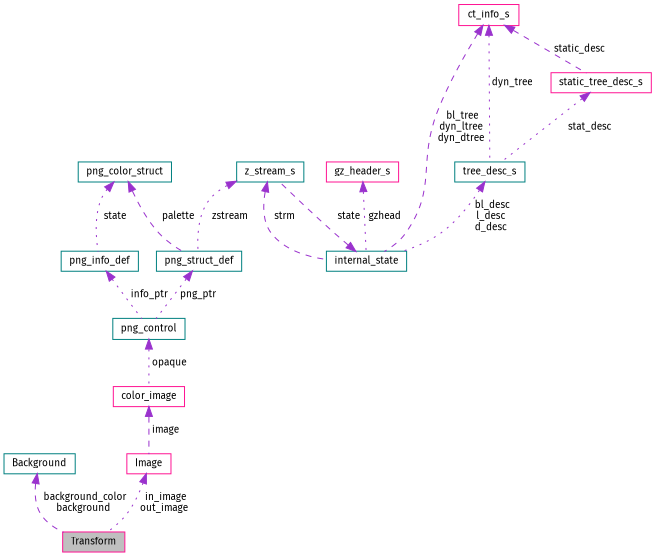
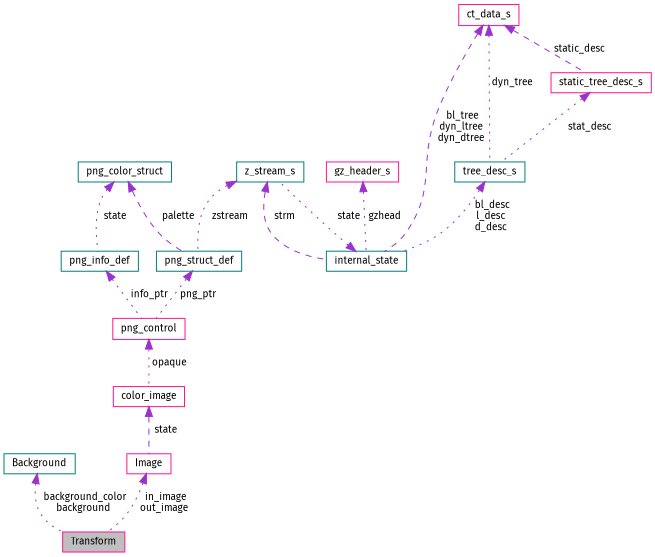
node "ct_info_s": label "ct_info_s" -> "ct_data_s"
edge "z_stream_s" -> "internal_state": style dashed -> dotted
node "png_control": color teal -> deeppink
edge "Image" -> "color_image": label " image" -> " state"
edge "Transform" -> "Background": style dashed -> dotted
